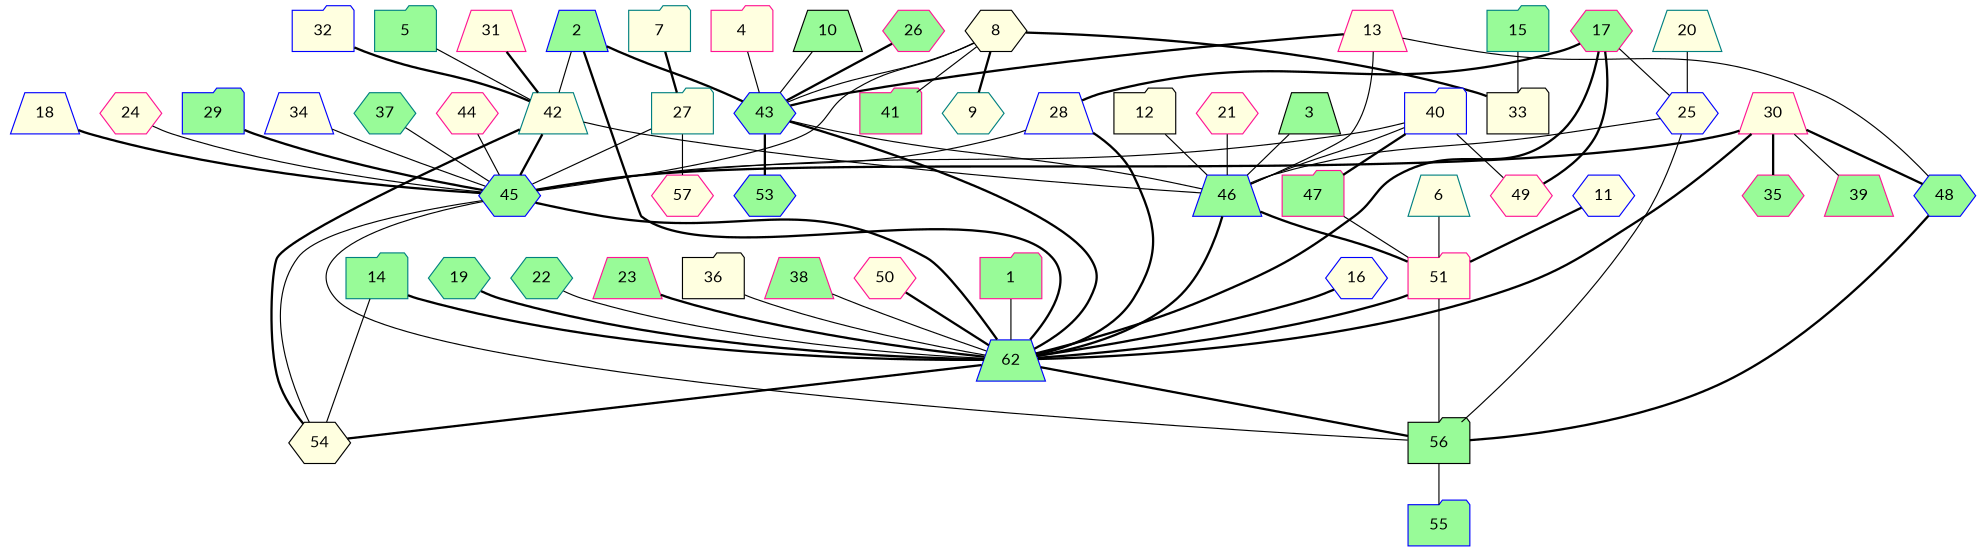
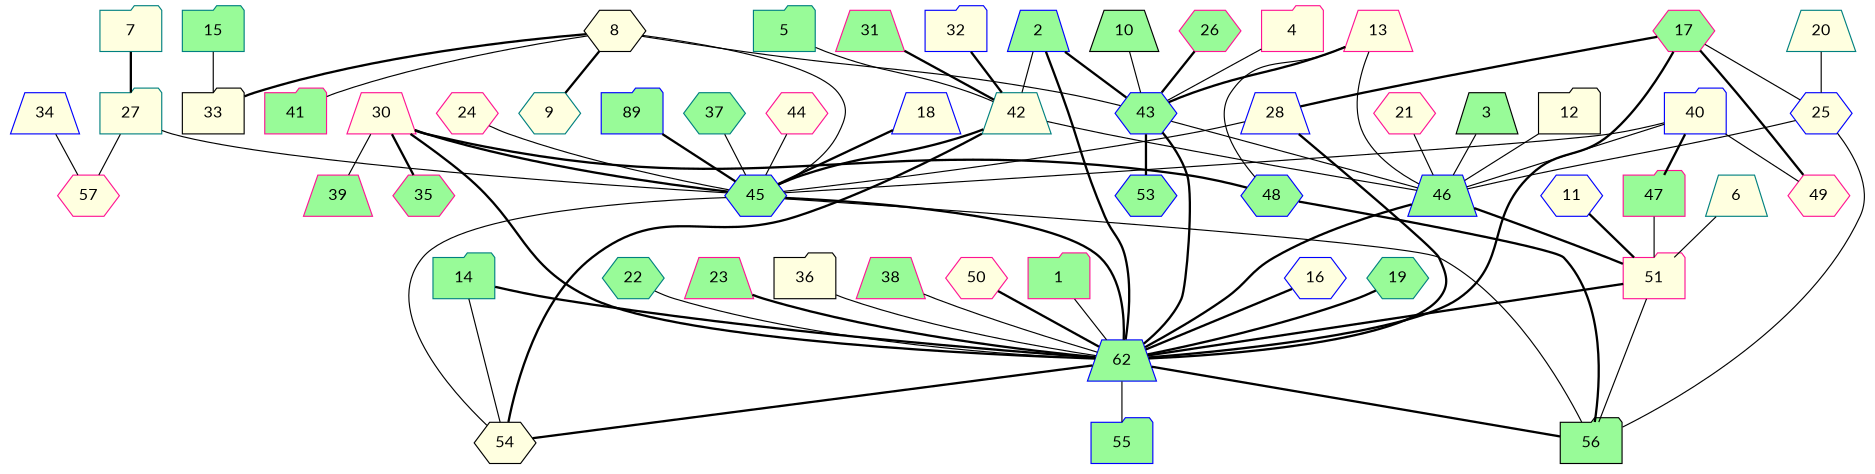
node "31": fillcolor lightyellow -> palegreen
node "29": label "29" -> "89"
edge "34" -- "45": now "34" -- "57"
edge "56" -- "55": now "62" -- "55"
